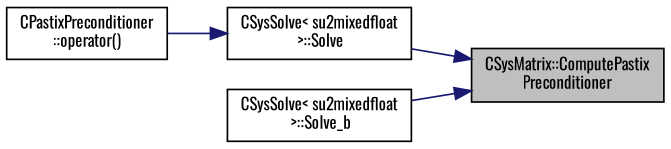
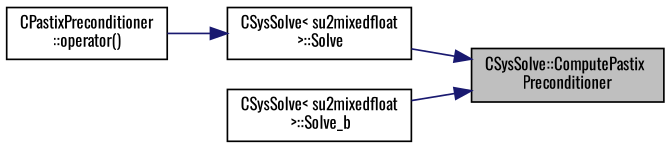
node "CSysMatrix::ComputePastix Preconditioner": label "CSysMatrix::ComputePastix Preconditioner" -> "CSysSolve::ComputePastix Preconditioner"
